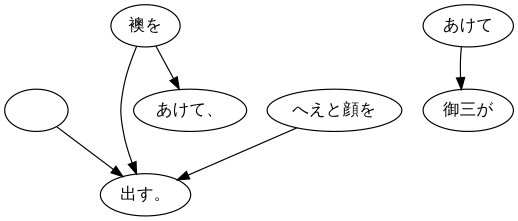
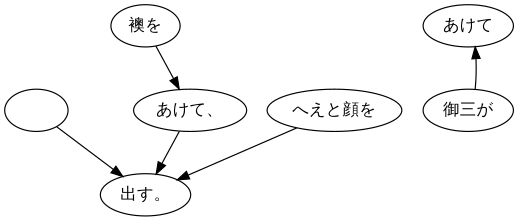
edge "あけて" -> "御三が": reversed
edge "襖を" -> "出す。": now "あけて、" -> "出す。"
